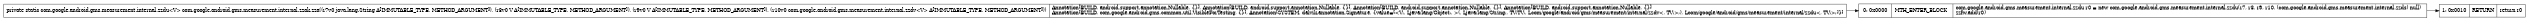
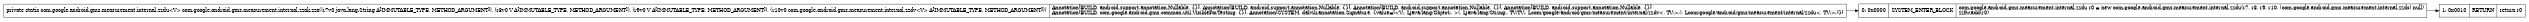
node "0: 0x0000": text "MTH_ENTER_BLOCK" -> "SYSTEM_ENTER_BLOCK"
